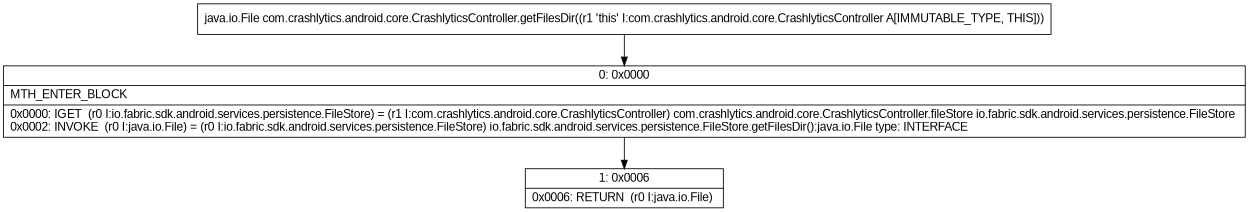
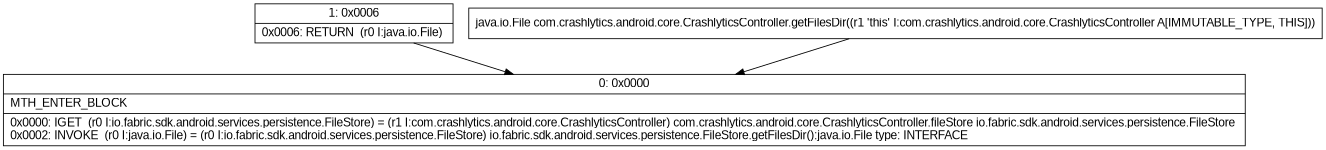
edge "0: 0x0000" -> "1: 0x0006": reversed
